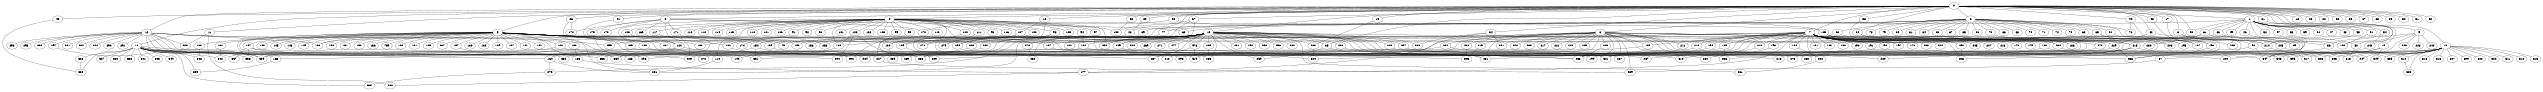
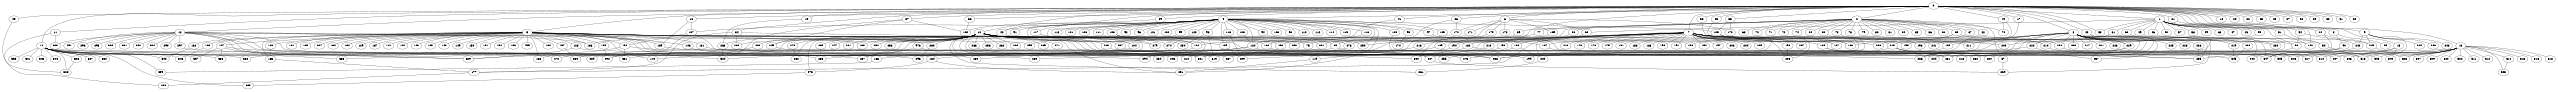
edge "7" -- "209": now "184" -- "209"
